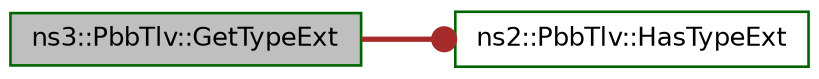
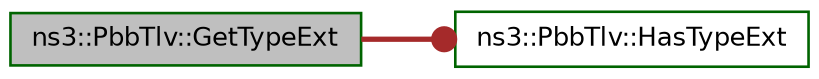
node "ns2::PbbTlv::HasTypeExt": label "ns2::PbbTlv::HasTypeExt" -> "ns3::PbbTlv::HasTypeExt"
